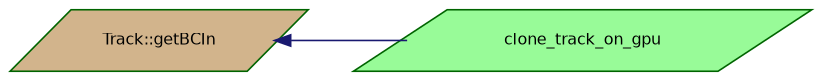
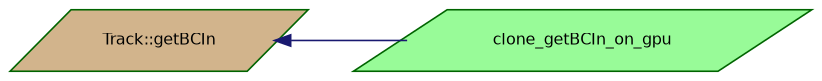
node "clone_track_on_gpu": label "clone_track_on_gpu" -> "clone_getBCIn_on_gpu"
